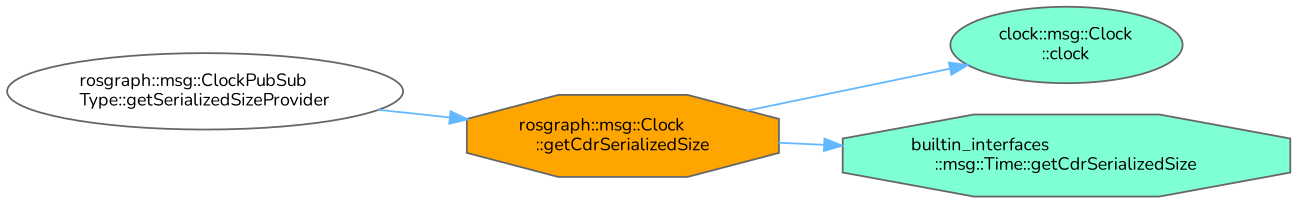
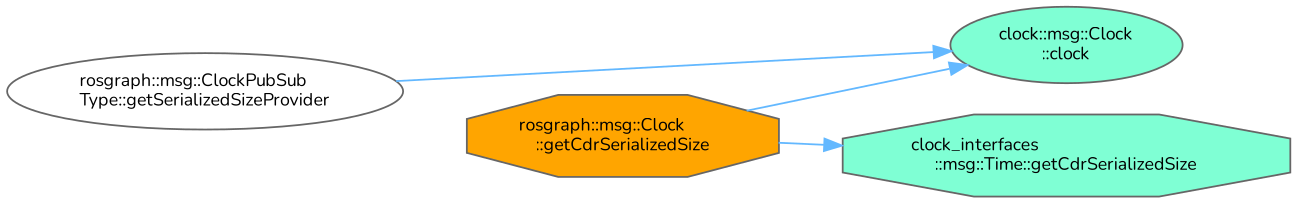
edge "rosgraph::msg::ClockPubSub Type::getSerializedSizeProvider" -> "rosgraph::msg::Clock ::getCdrSerializedSize": now "rosgraph::msg::ClockPubSub Type::getSerializedSizeProvider" -> "clock::msg::Clock ::clock"
node "builtin_interfaces ::msg::Time::getCdrSerializedSize": label "builtin_interfaces ::msg::Time::getCdrSerializedSize" -> "clock_interfaces ::msg::Time::getCdrSerializedSize"
